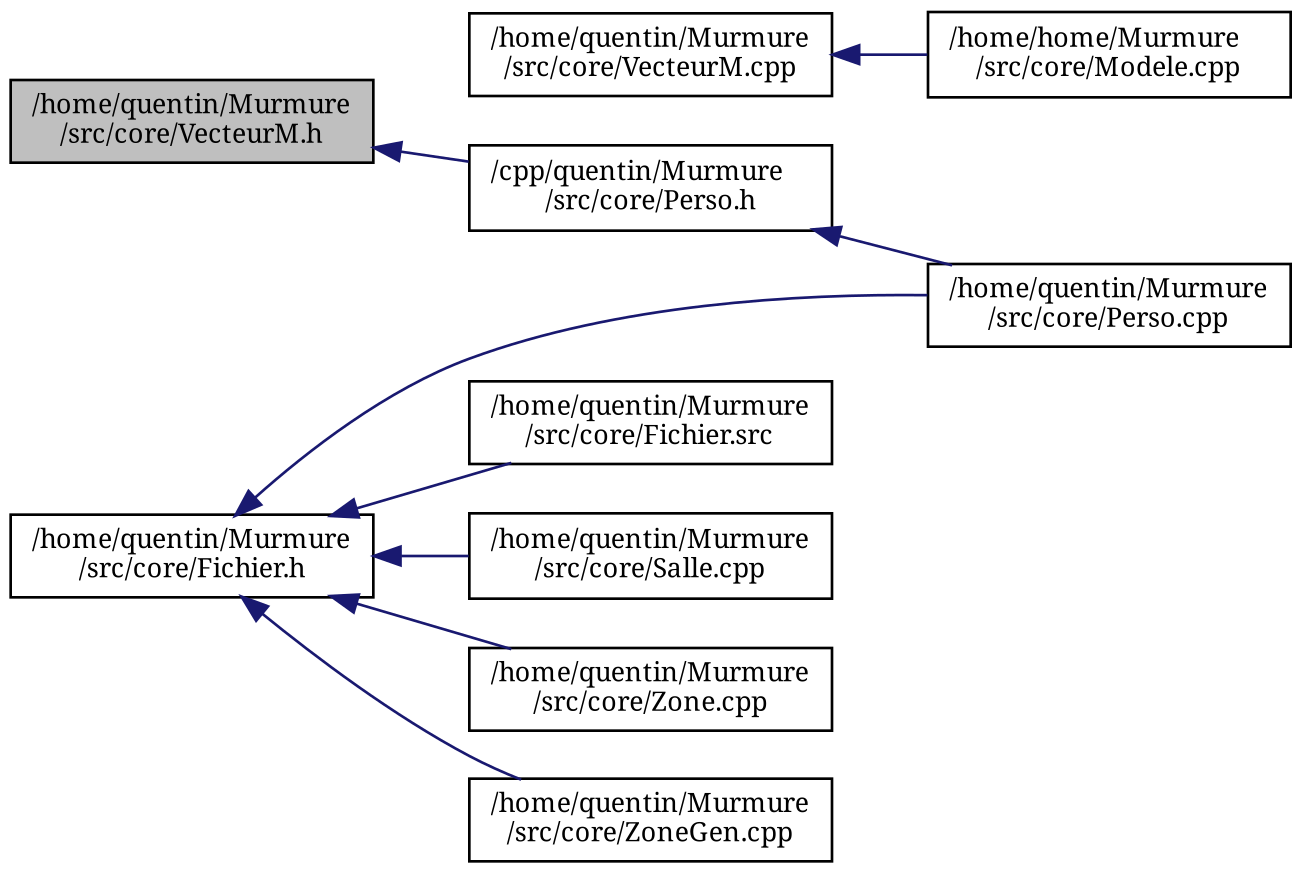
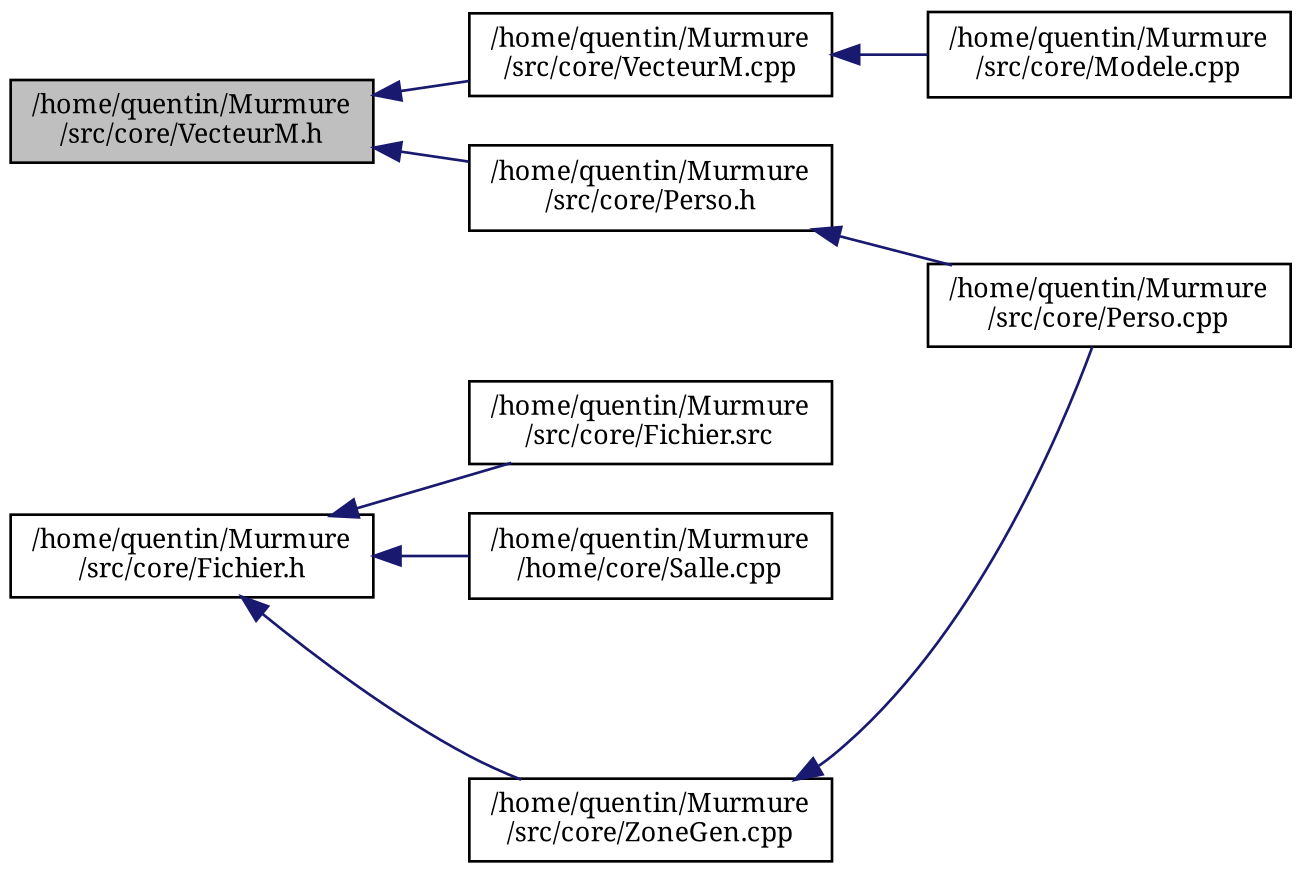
node "/home/home/Murmure /src/core/Modele.cpp": label "/home/home/Murmure /src/core/Modele.cpp" -> "/home/quentin/Murmure /src/core/Modele.cpp"
edge "/home/quentin/Murmure /src/core/VecteurM.cpp" -> "/home/quentin/Murmure /src/core/VecteurM.h": added
node "/cpp/quentin/Murmure /src/core/Perso.h": label "/cpp/quentin/Murmure /src/core/Perso.h" -> "/home/quentin/Murmure /src/core/Perso.h"
edge "/home/quentin/Murmure /src/core/Perso.cpp" -> "/home/quentin/Murmure /src/core/Fichier.h": now "/home/quentin/Murmure /src/core/Perso.cpp" -> "/home/quentin/Murmure /src/core/ZoneGen.cpp"
node "/home/quentin/Murmure /src/core/Salle.cpp": label "/home/quentin/Murmure /src/core/Salle.cpp" -> "/home/quentin/Murmure /home/core/Salle.cpp"
node "/home/quentin/Murmure /src/core/Zone.cpp": removed
